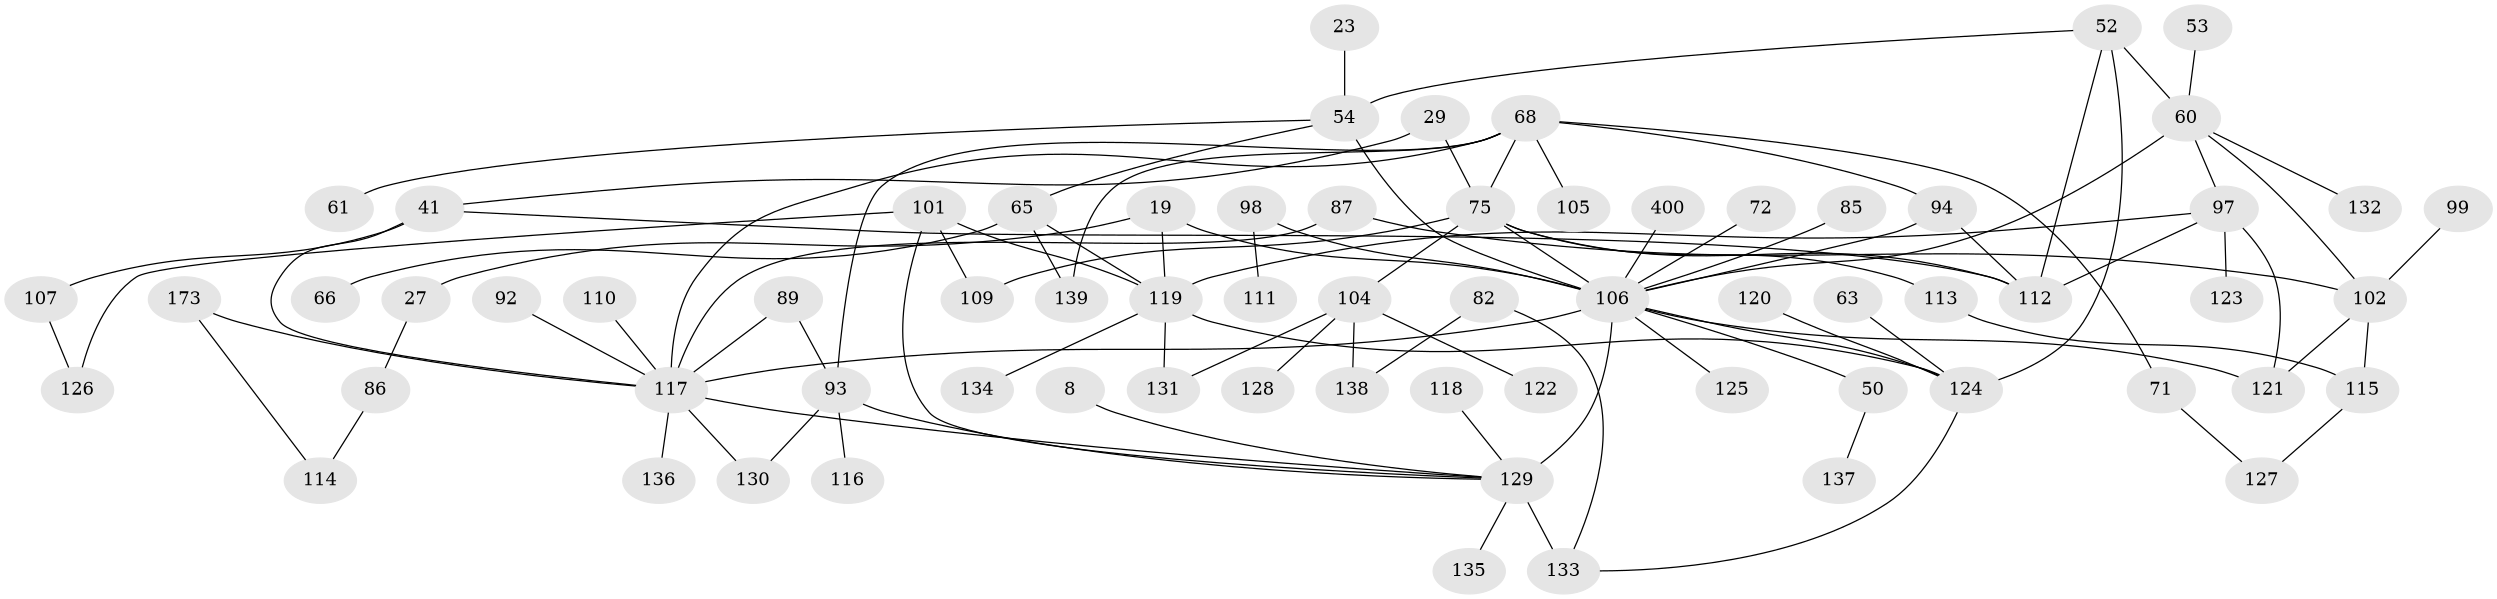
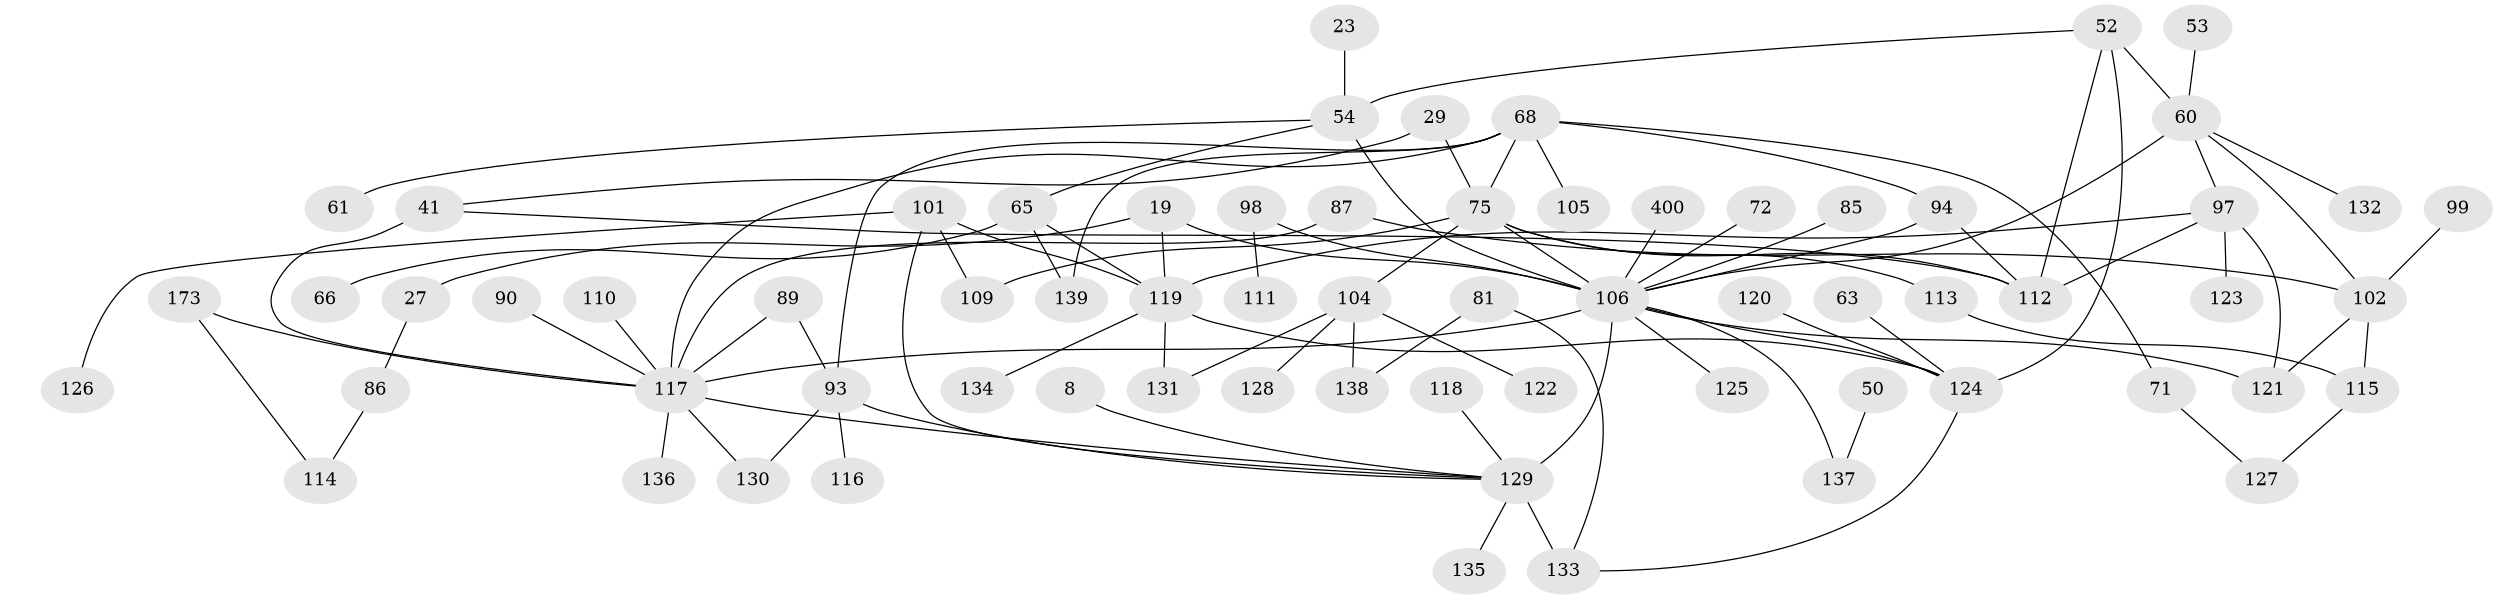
node "107": removed
node "92": label "92" -> "90"
node "82": label "82" -> "81"
edge "106" -- "50": now "106" -- "137"
